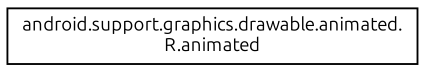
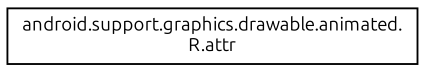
node "android.support.graphics.drawable.animated. R.animated": label "android.support.graphics.drawable.animated. R.animated" -> "android.support.graphics.drawable.animated. R.attr"
